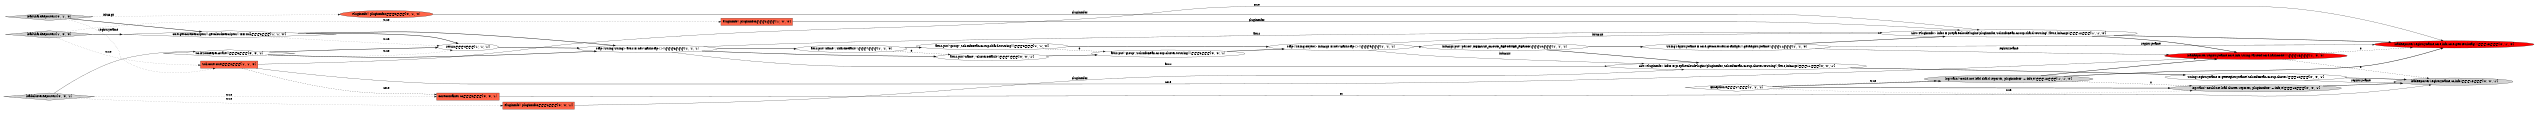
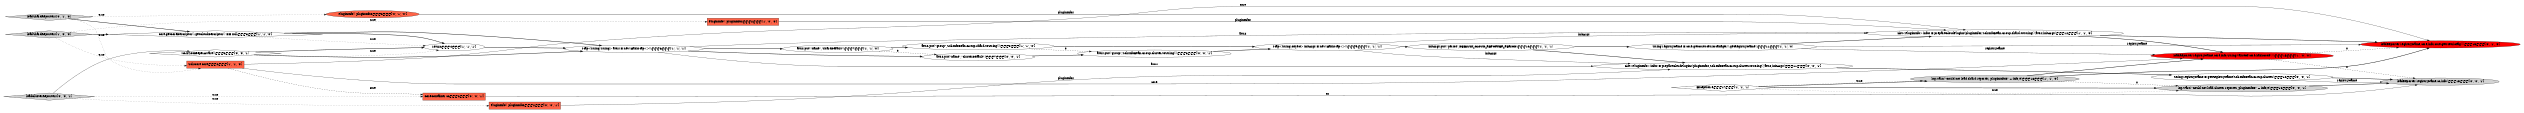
edge "loadShardReporters['0', '1', '0']" -> "PluginInfo(( pluginInfos@@@2@@@['0', '1', '0']": label "initArgs" -> "true"
edge "loadShardReporters['0', '1', '0']" -> "SolrCore core@@@2@@@['1', '1', '0']": label "registryName" -> "true"
